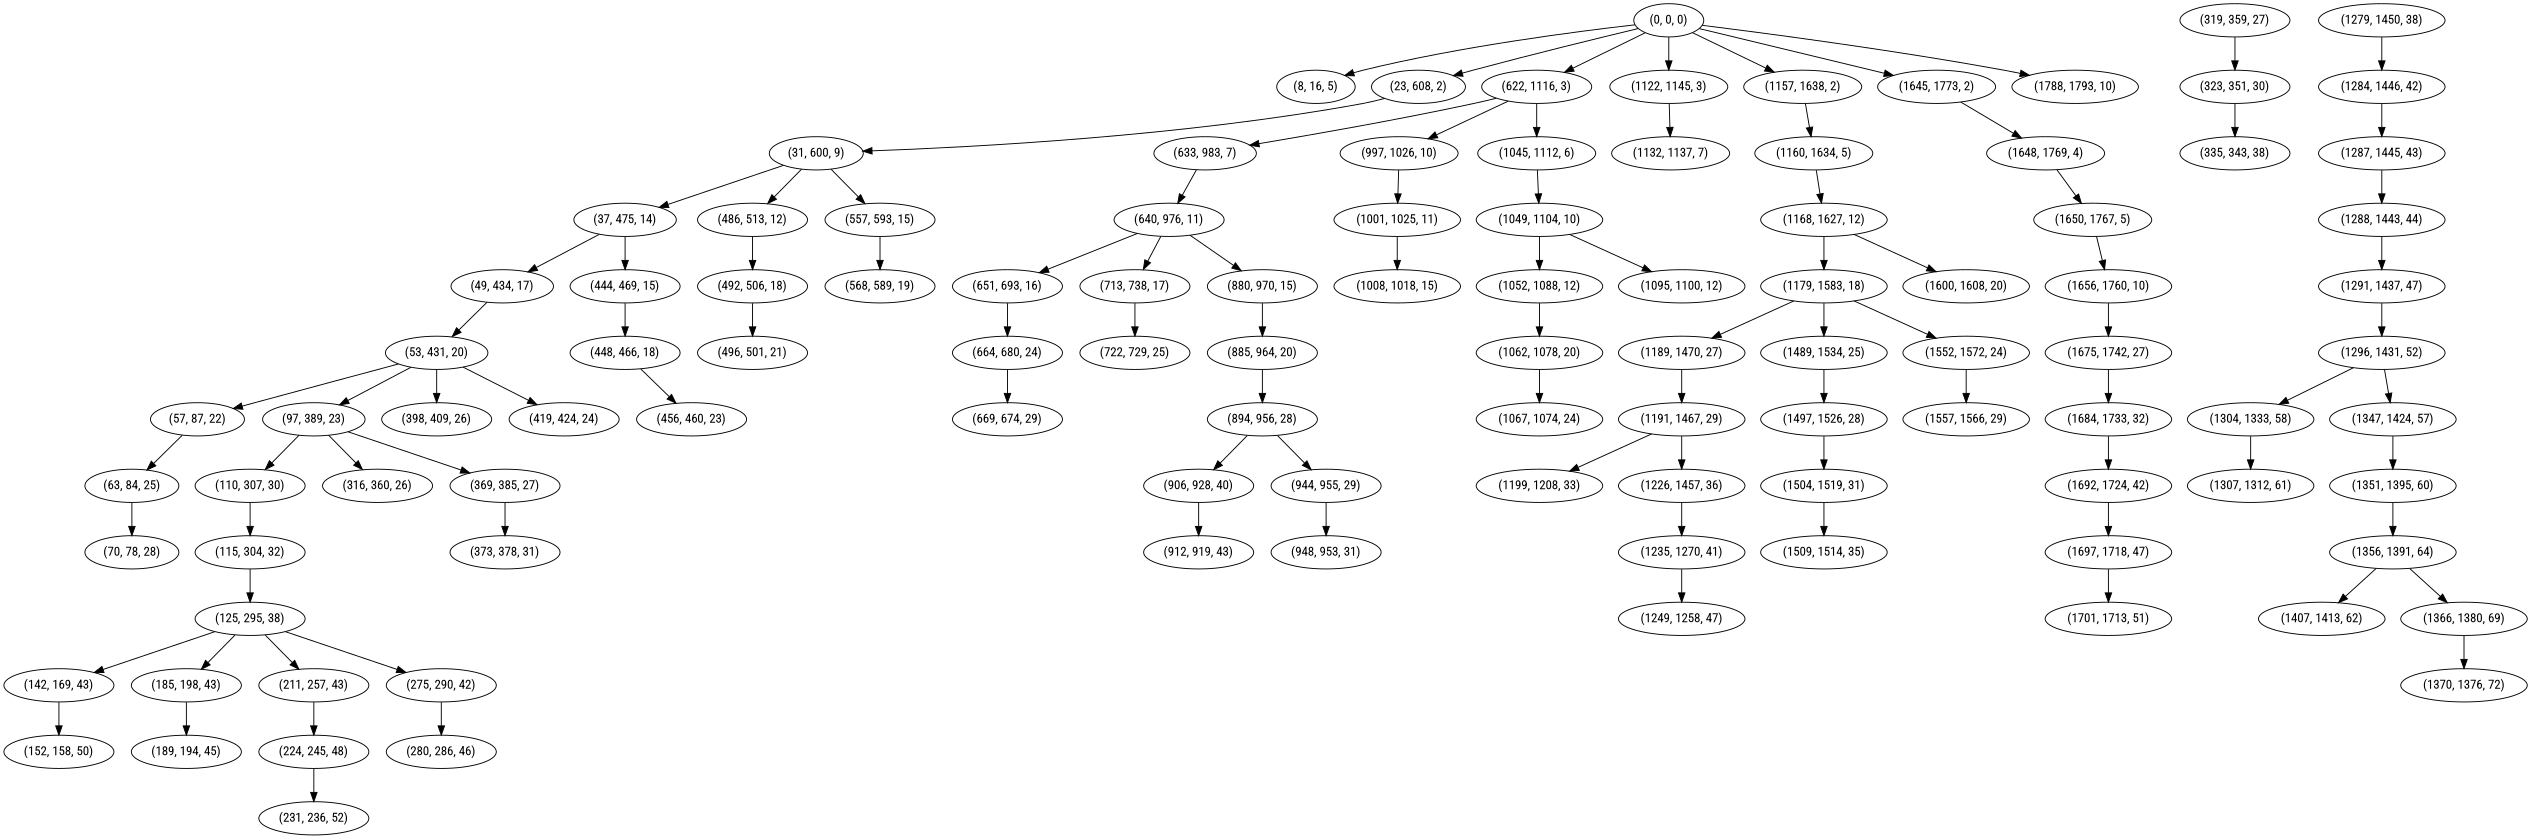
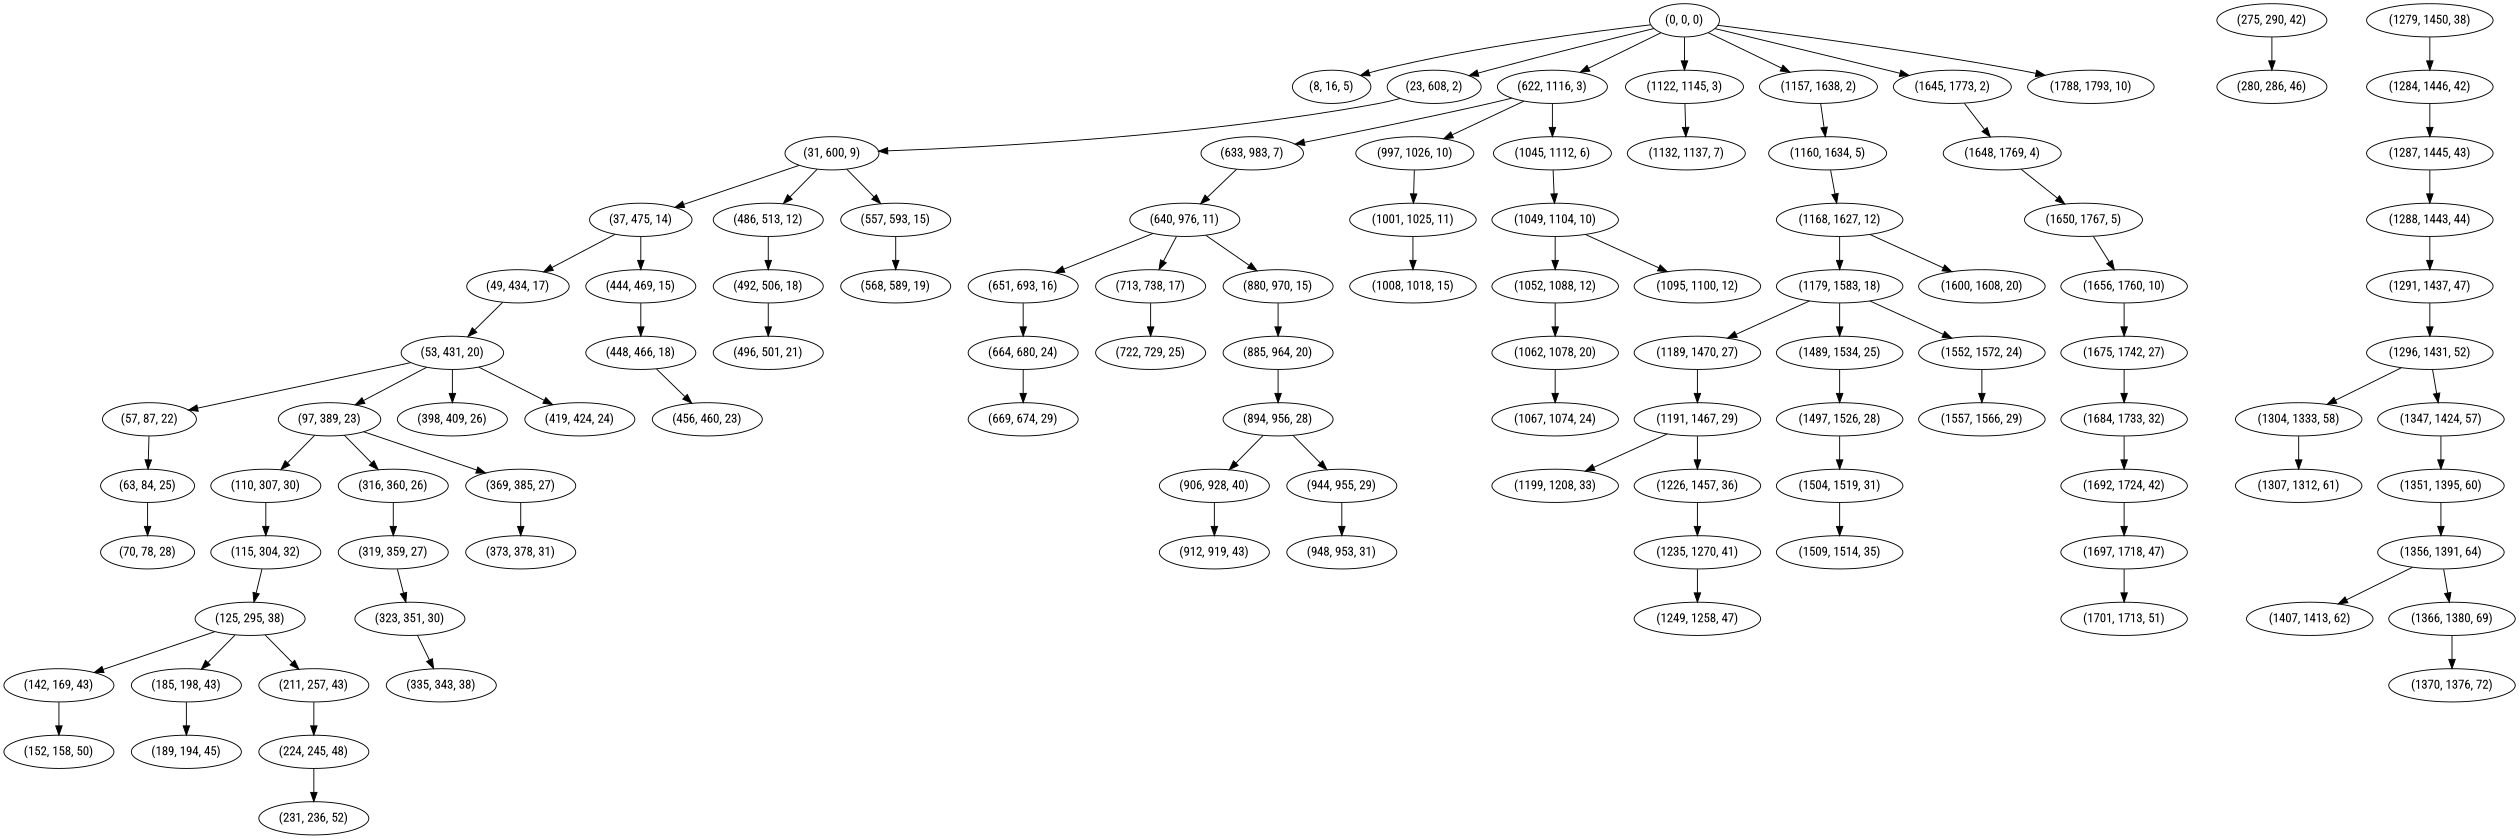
edge "(316, 360, 26)" -> "(319, 359, 27)": added
edge "(125, 295, 38)" -> "(275, 290, 42)": removed
